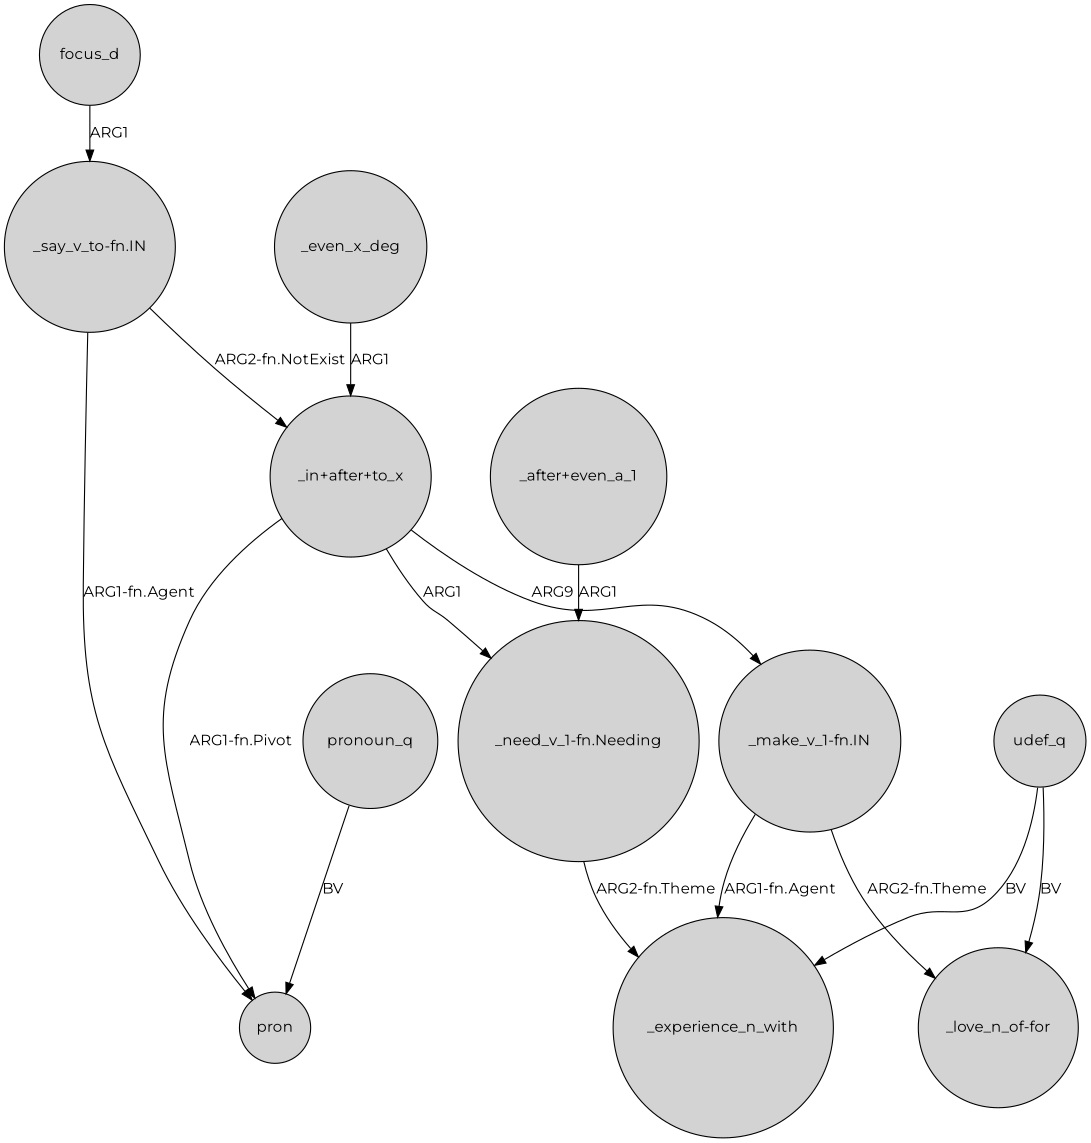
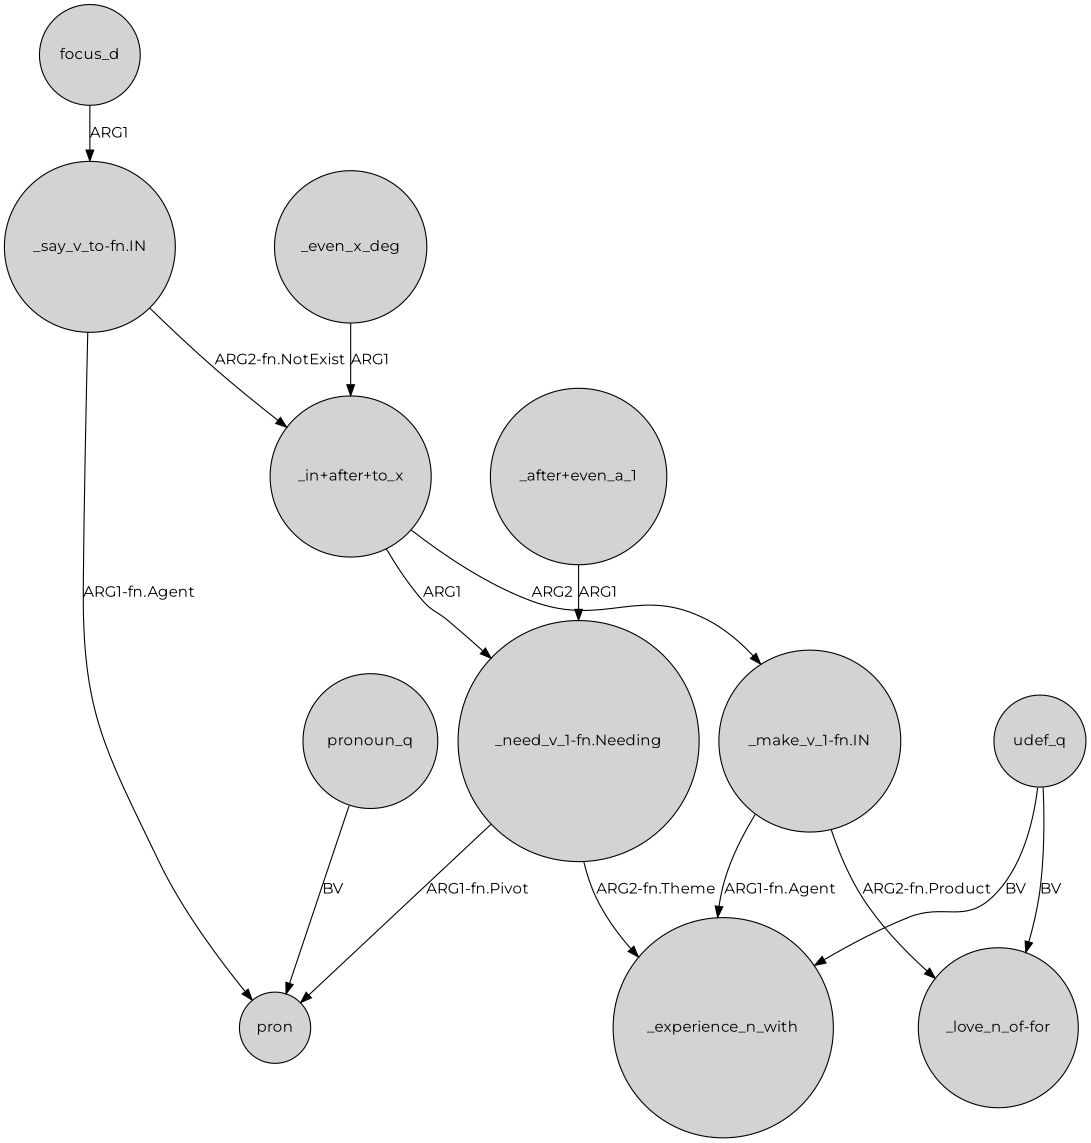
edge "_in+after+to_x" -> "_make_v_1-fn.IN": label "ARG9" -> "ARG2"
edge "_in+after+to_x" -> "pron": now "_need_v_1-fn.Needing" -> "pron"
edge "_make_v_1-fn.IN" -> "_love_n_of-for": label "ARG2-fn.Theme" -> "ARG2-fn.Product"
